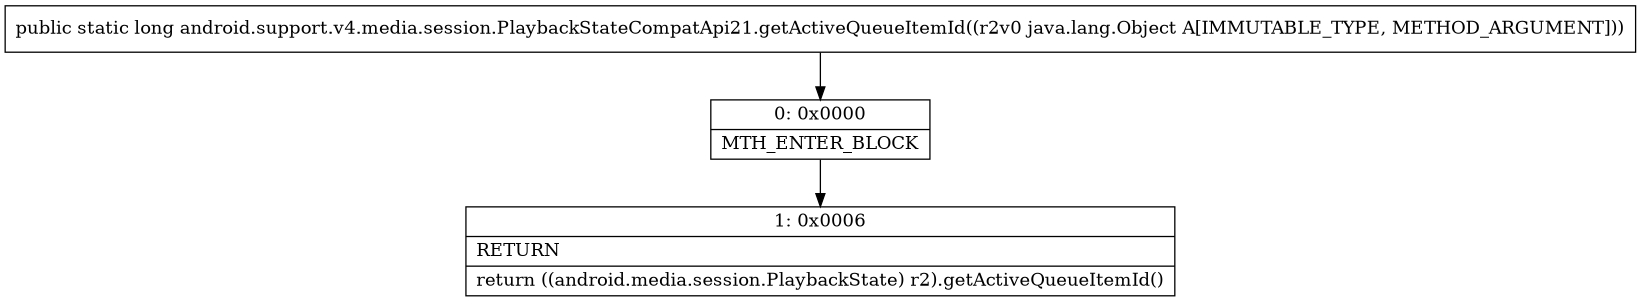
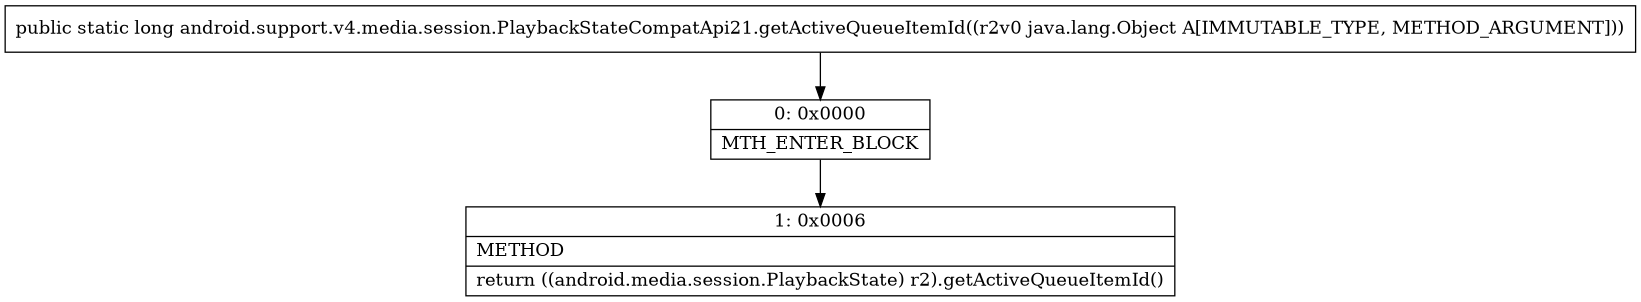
node "1: 0x0006": text "RETURN" -> "METHOD"
